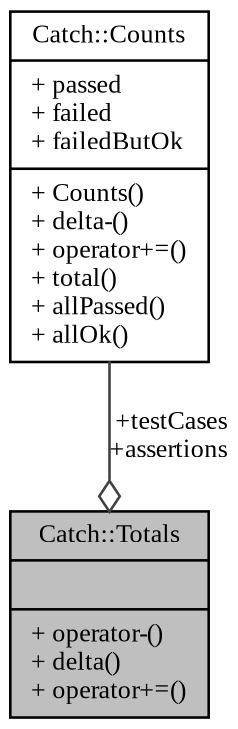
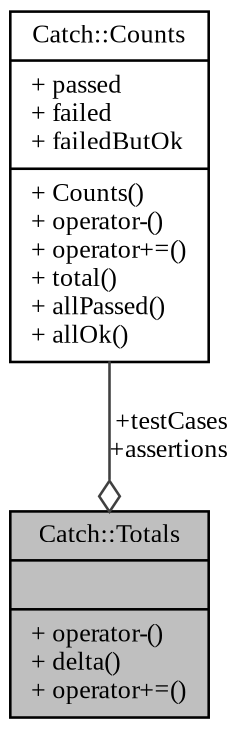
node "Catch::Counts": text "+ delta-()" -> "+ operator-()"
